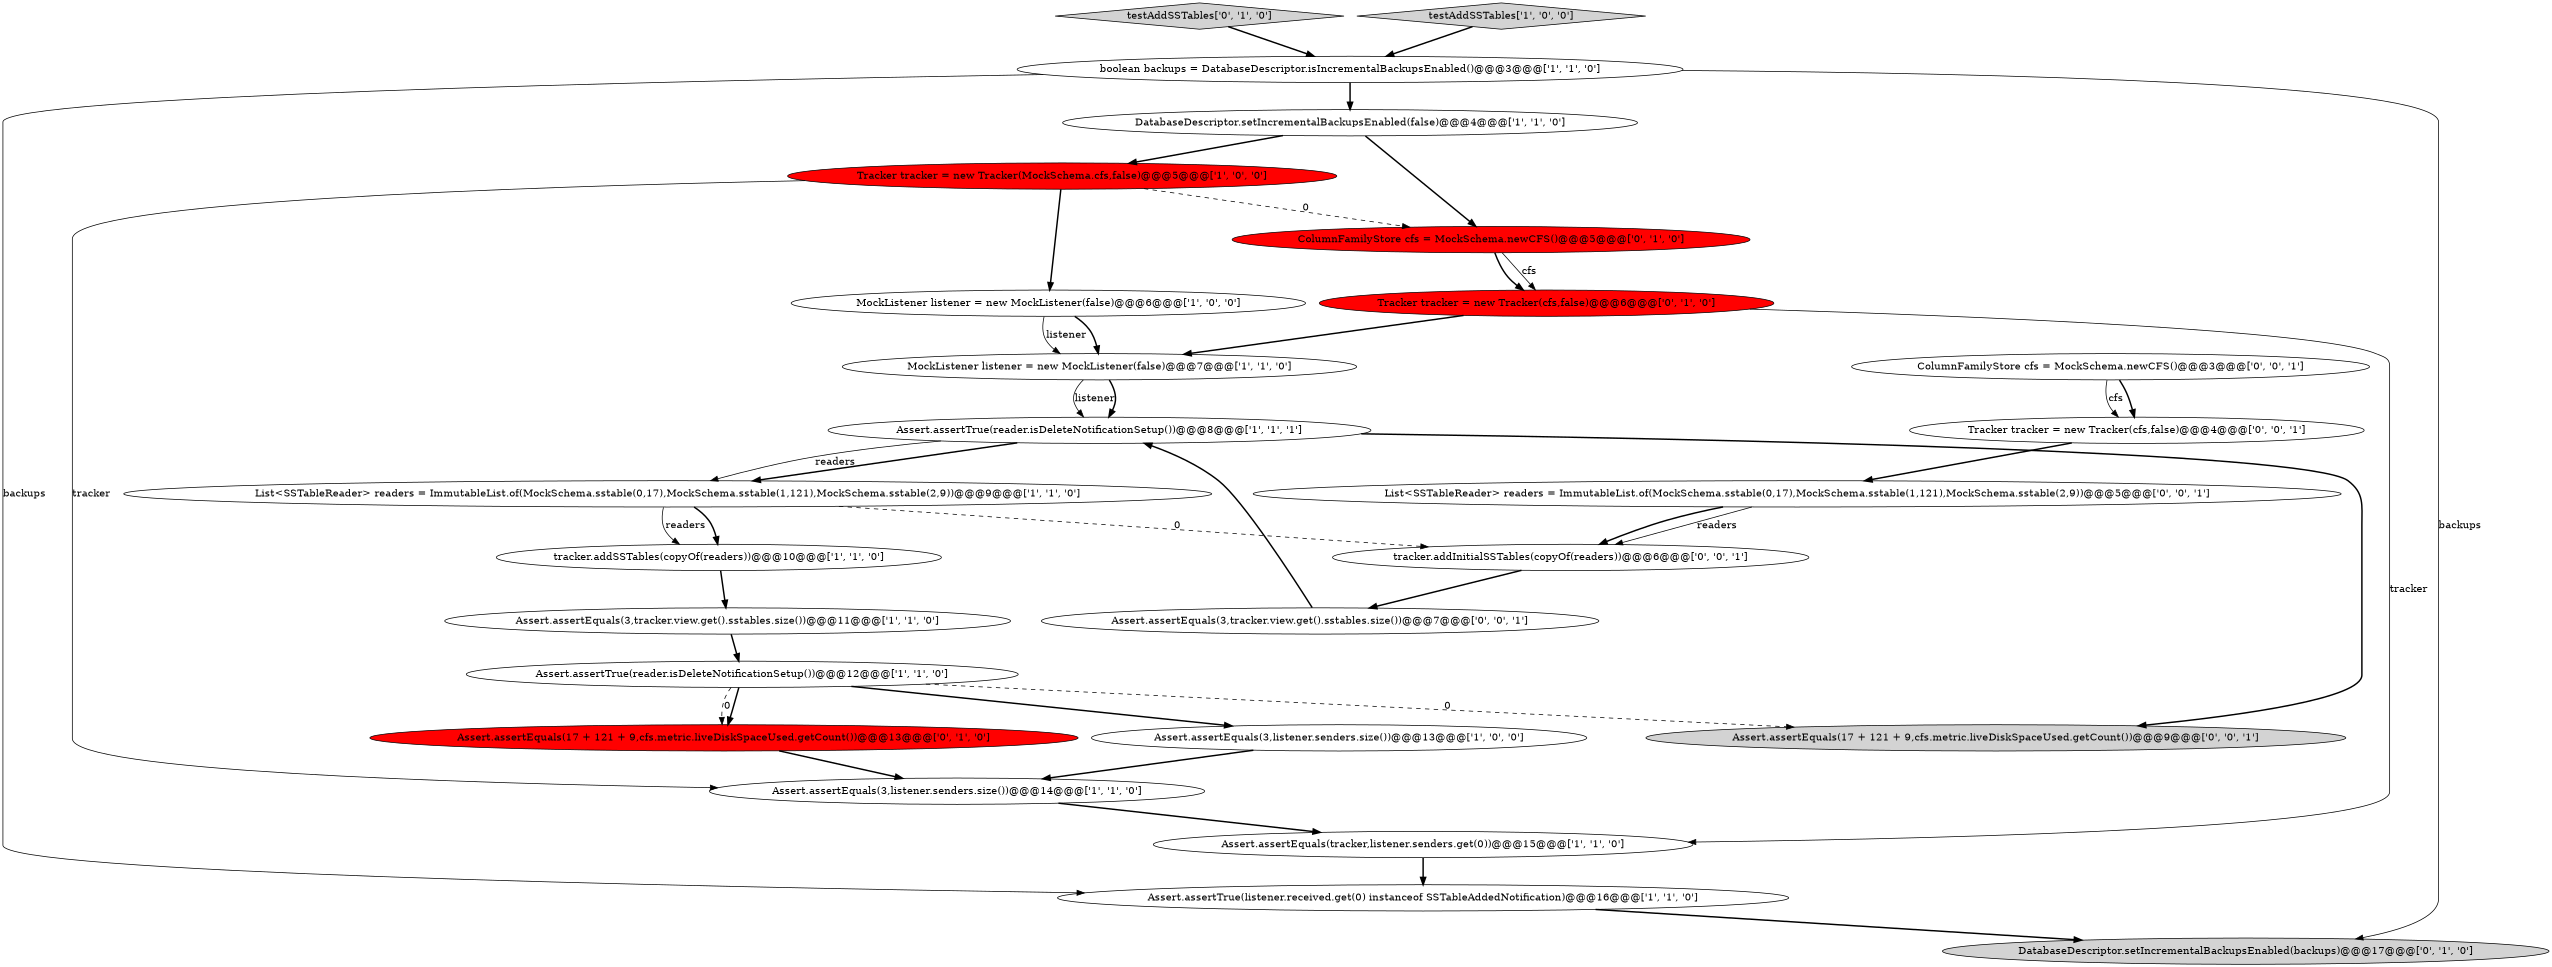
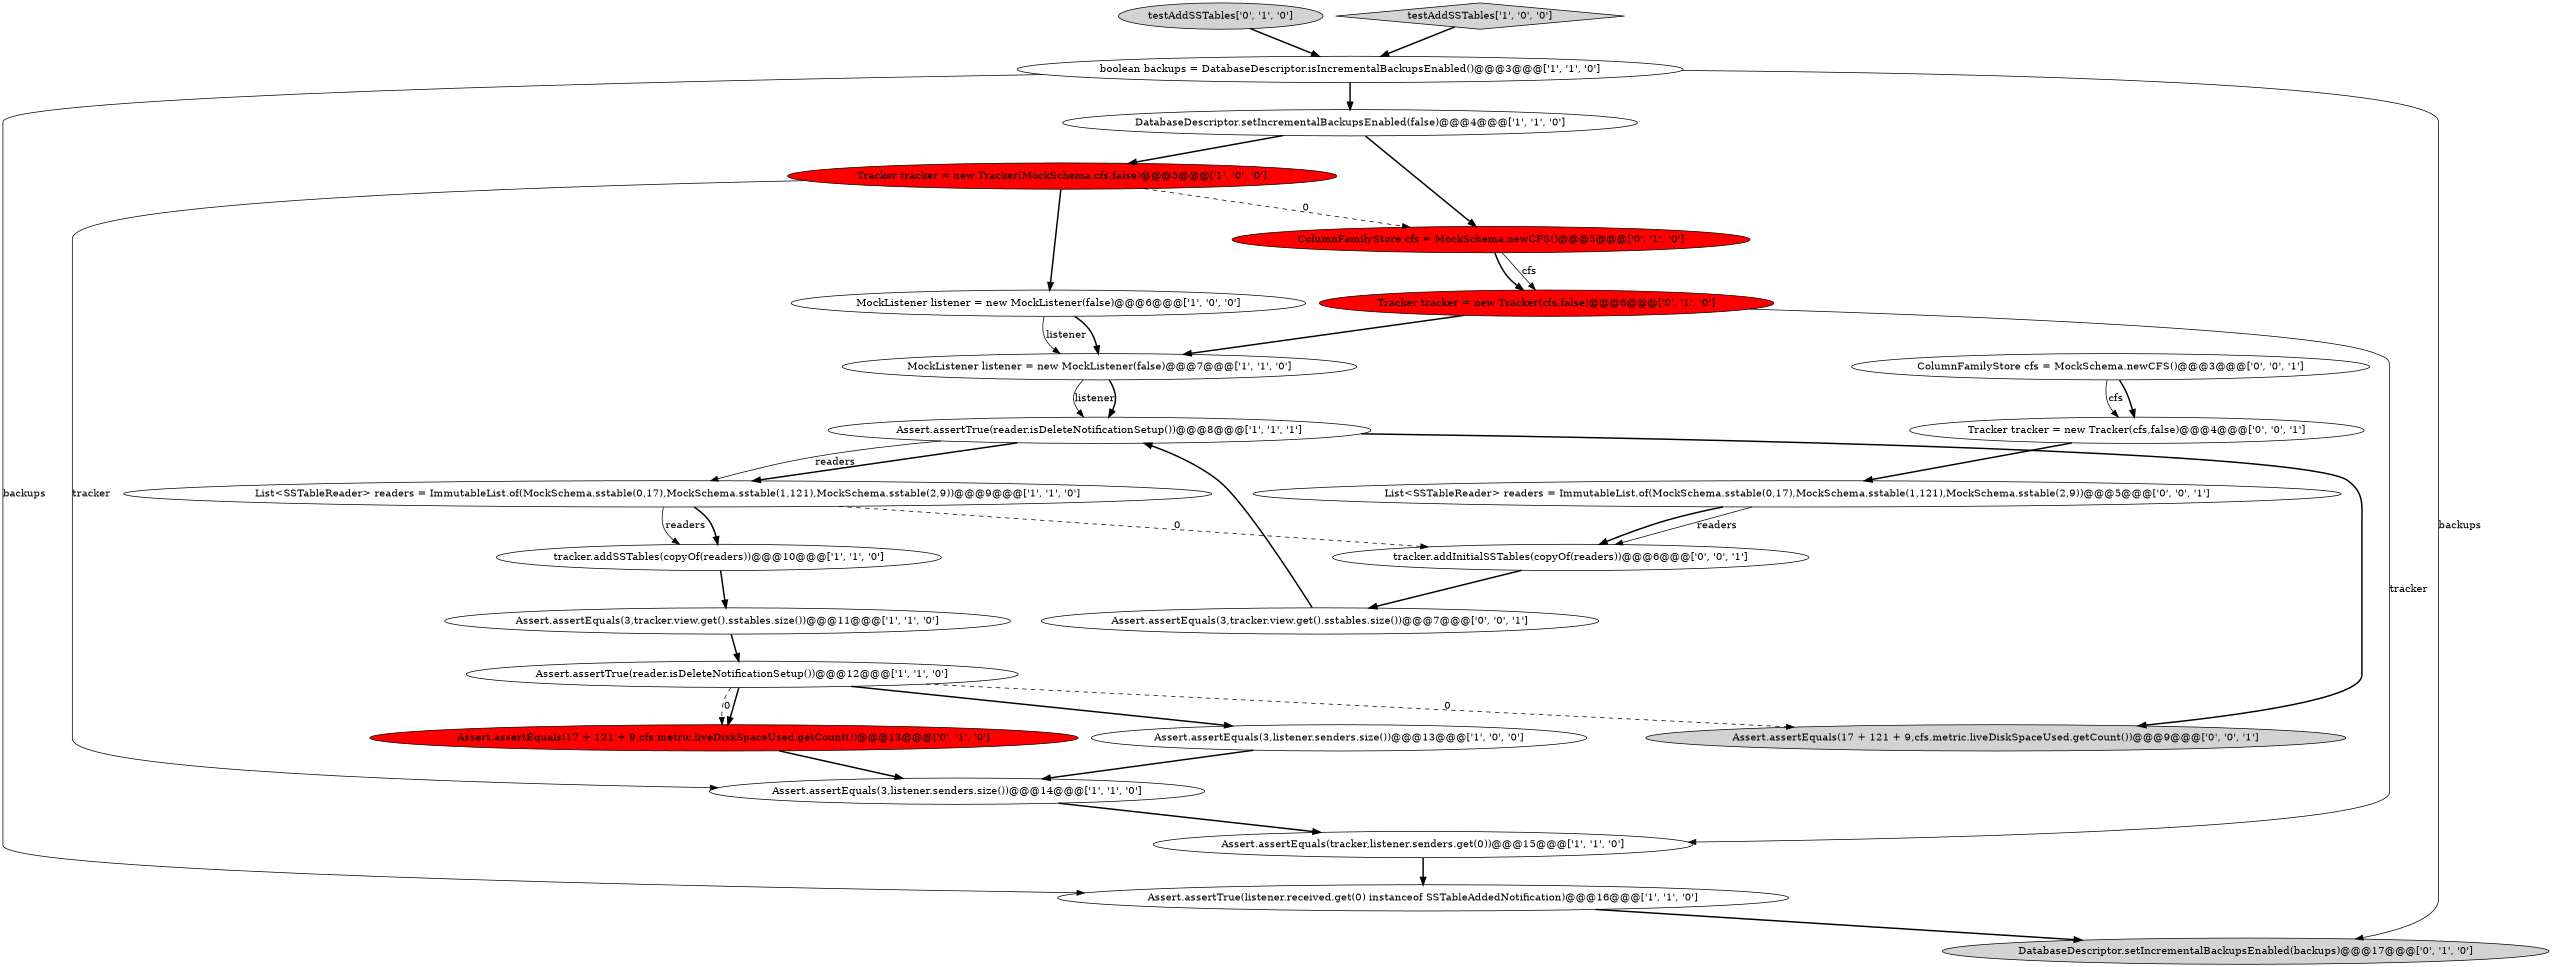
node "testAddSSTables['0', '1', '0']": shape diamond -> ellipse
